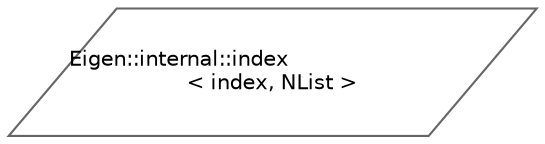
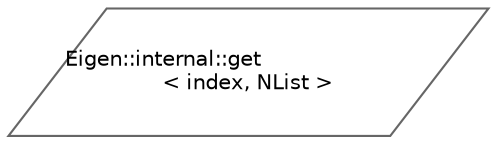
node "Eigen::internal::index < index, NList >": label "Eigen::internal::index < index, NList >" -> "Eigen::internal::get < index, NList >"
